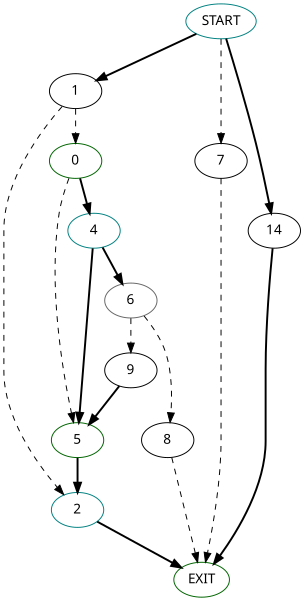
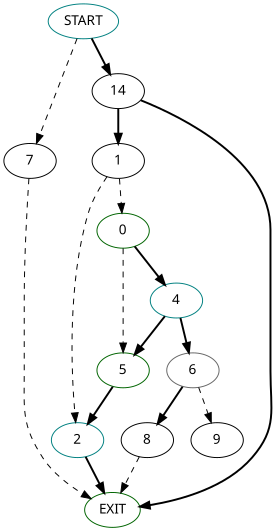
edge "START" -> "1": now "14" -> "1"
edge "6" -> "8": style dashed -> bold
edge "9" -> "5": removed
